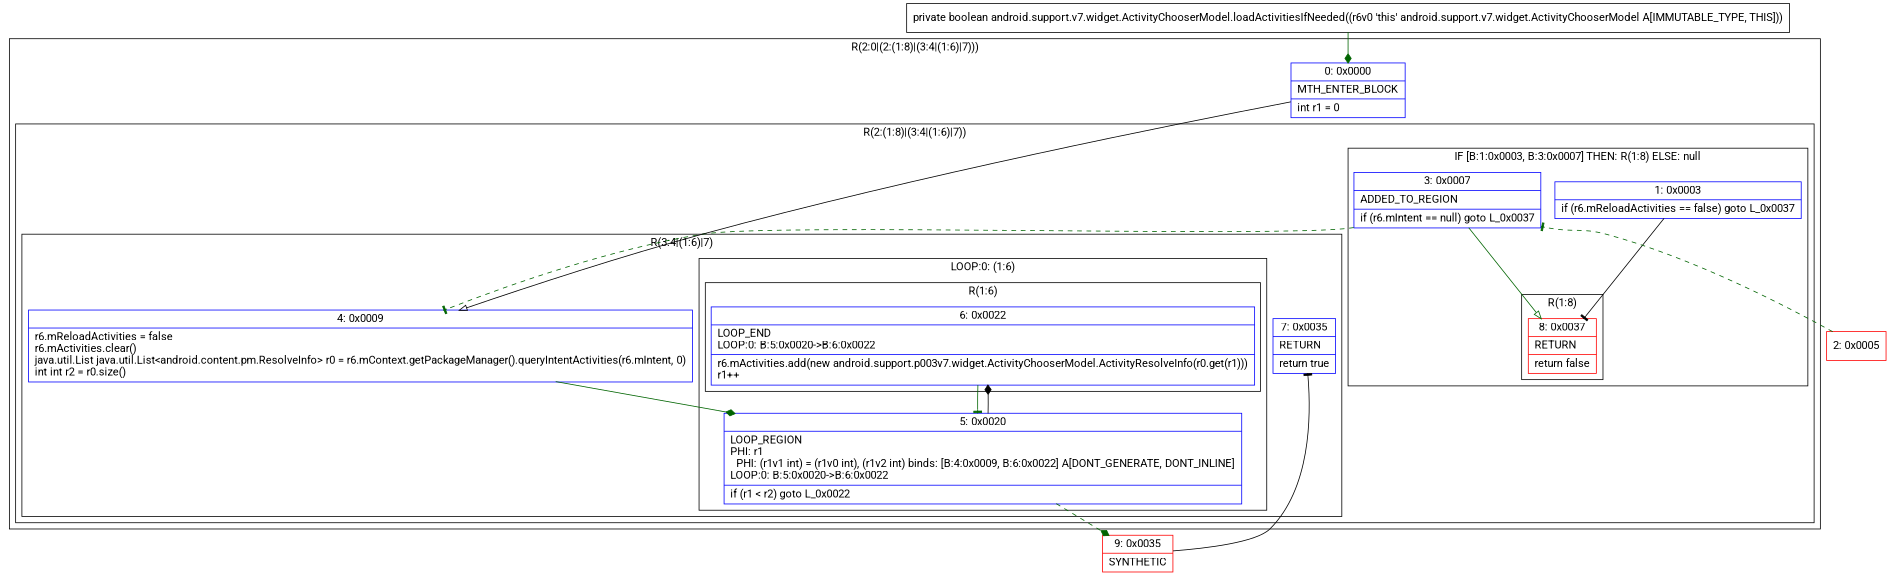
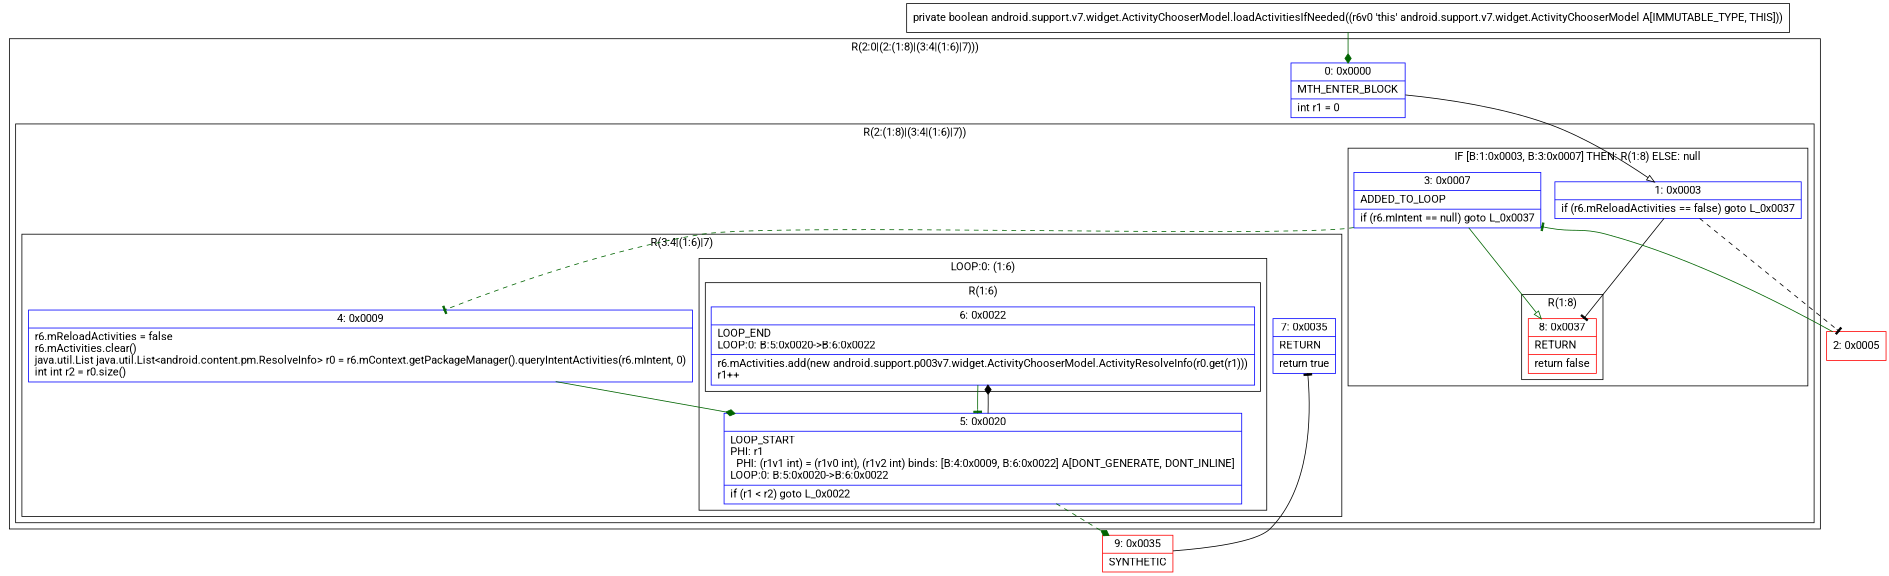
edge "0: 0x0000" -> "4: 0x0009": now "0: 0x0000" -> "1: 0x0003"
node "3: 0x0007": text "ADDED_TO_REGION" -> "ADDED_TO_LOOP"
edge "2: 0x0005" -> "3: 0x0007": style dashed -> solid
edge "1: 0x0003" -> "2: 0x0005": added
node "5: 0x0020": text "LOOP_REGION" -> "LOOP_START"
